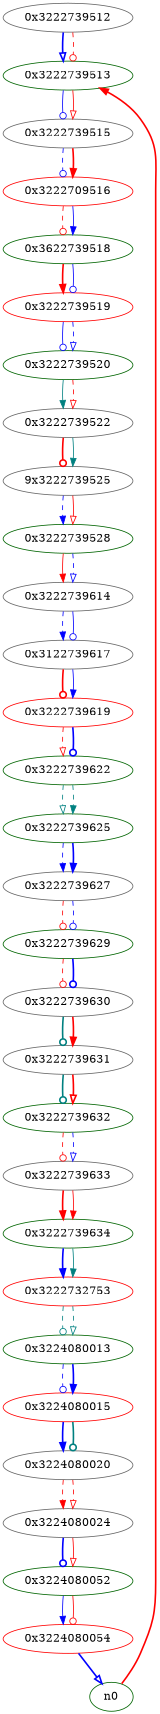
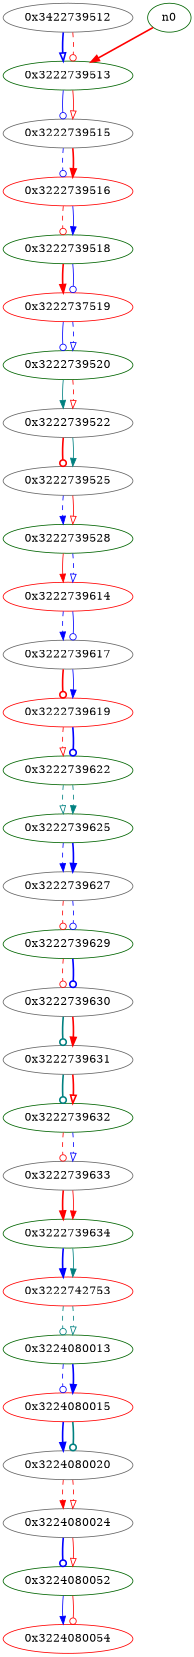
node "0x3222739512": label "0x3222739512" -> "0x3422739512"
node "0x3222709516": label "0x3222709516" -> "0x3222739516"
node "0x3622739518": label "0x3622739518" -> "0x3222739518"
node "0x3222739519": label "0x3222739519" -> "0x3222737519"
node "9x3222739525": label "9x3222739525" -> "0x3222739525"
node "0x3222739614": color gray40 -> red
node "0x3122739617": label "0x3122739617" -> "0x3222739617"
node "0x3222732753": label "0x3222732753" -> "0x3222742753"
edge "0x3224080054" -> "n0": removed
